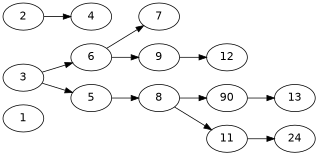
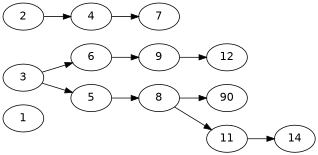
edge "6" -> "7": now "4" -> "7"
node "13": removed
node "24": label "24" -> "14"
